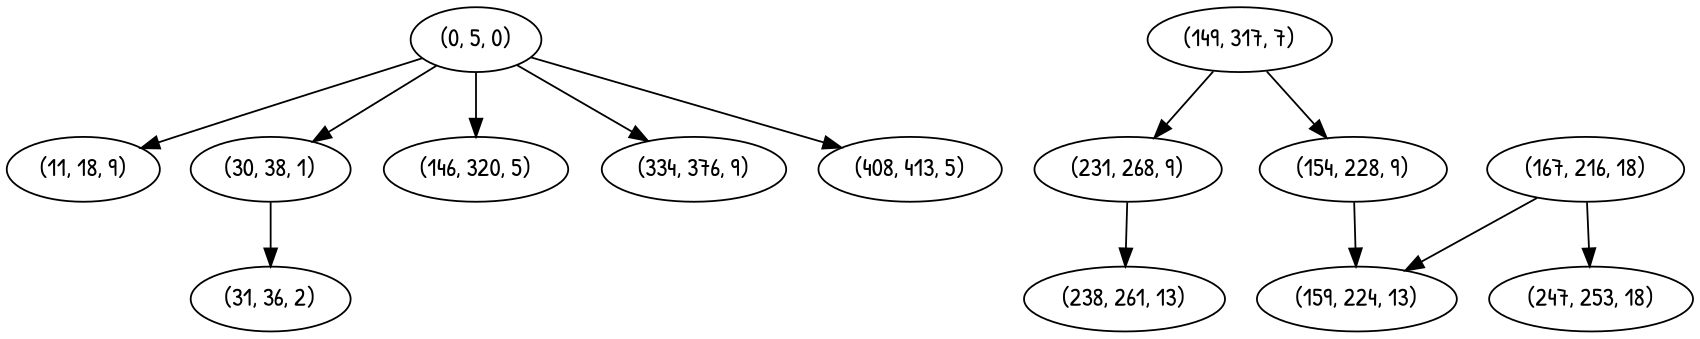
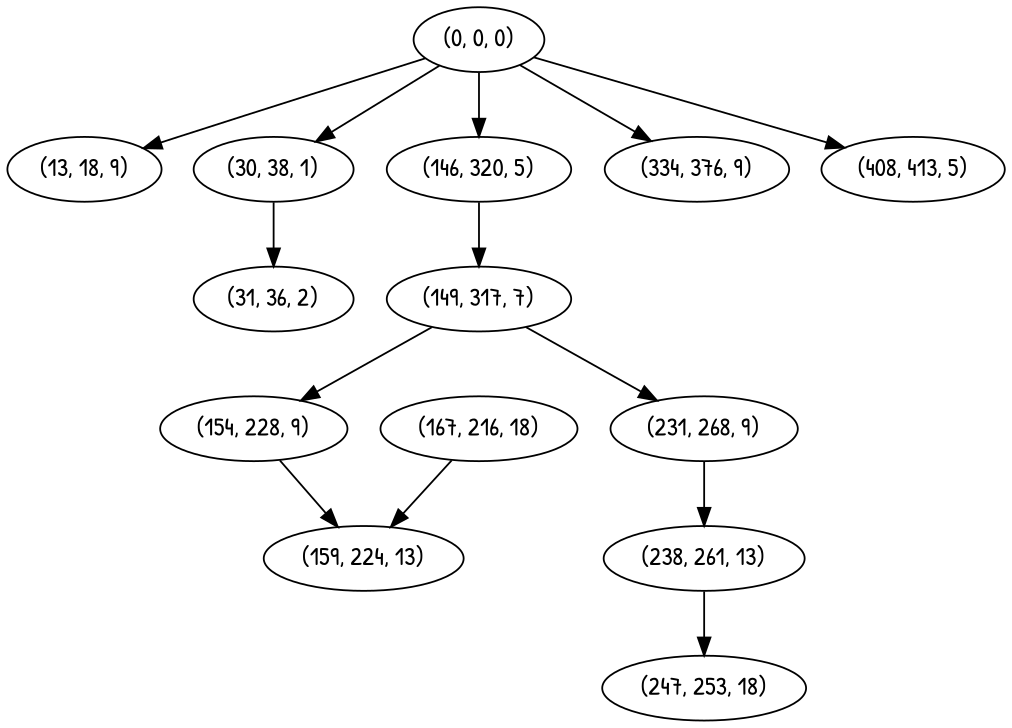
node "(0, 5, 0)": label "(0, 5, 0)" -> "(0, 0, 0)"
node "(11, 18, 9)": label "(11, 18, 9)" -> "(13, 18, 9)"
edge "(146, 320, 5)" -> "(149, 317, 7)": added
edge "(167, 216, 18)" -> "(247, 253, 18)": now "(238, 261, 13)" -> "(247, 253, 18)"
